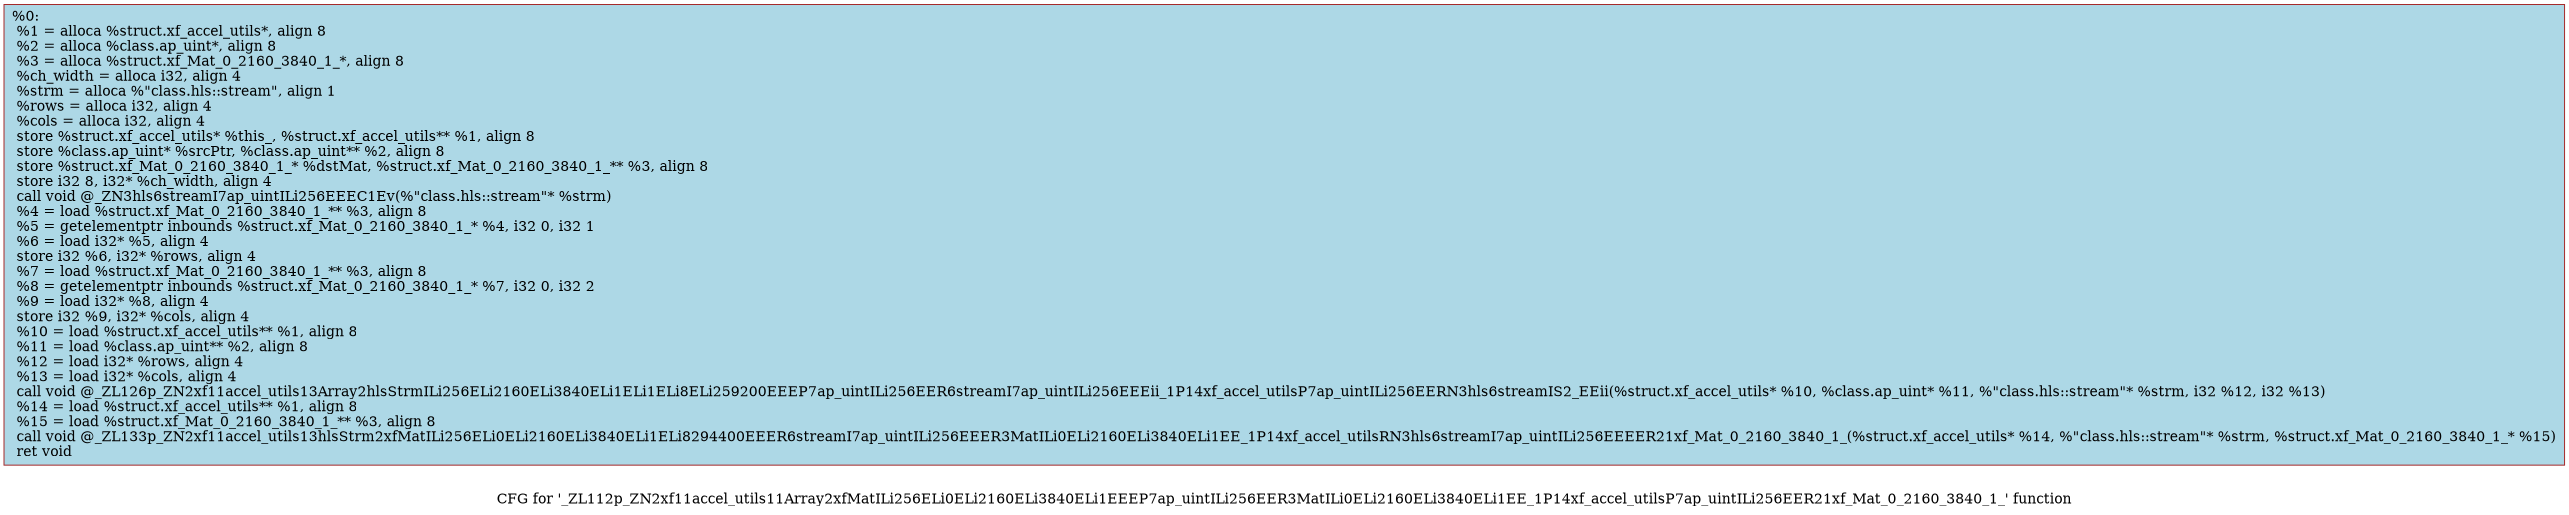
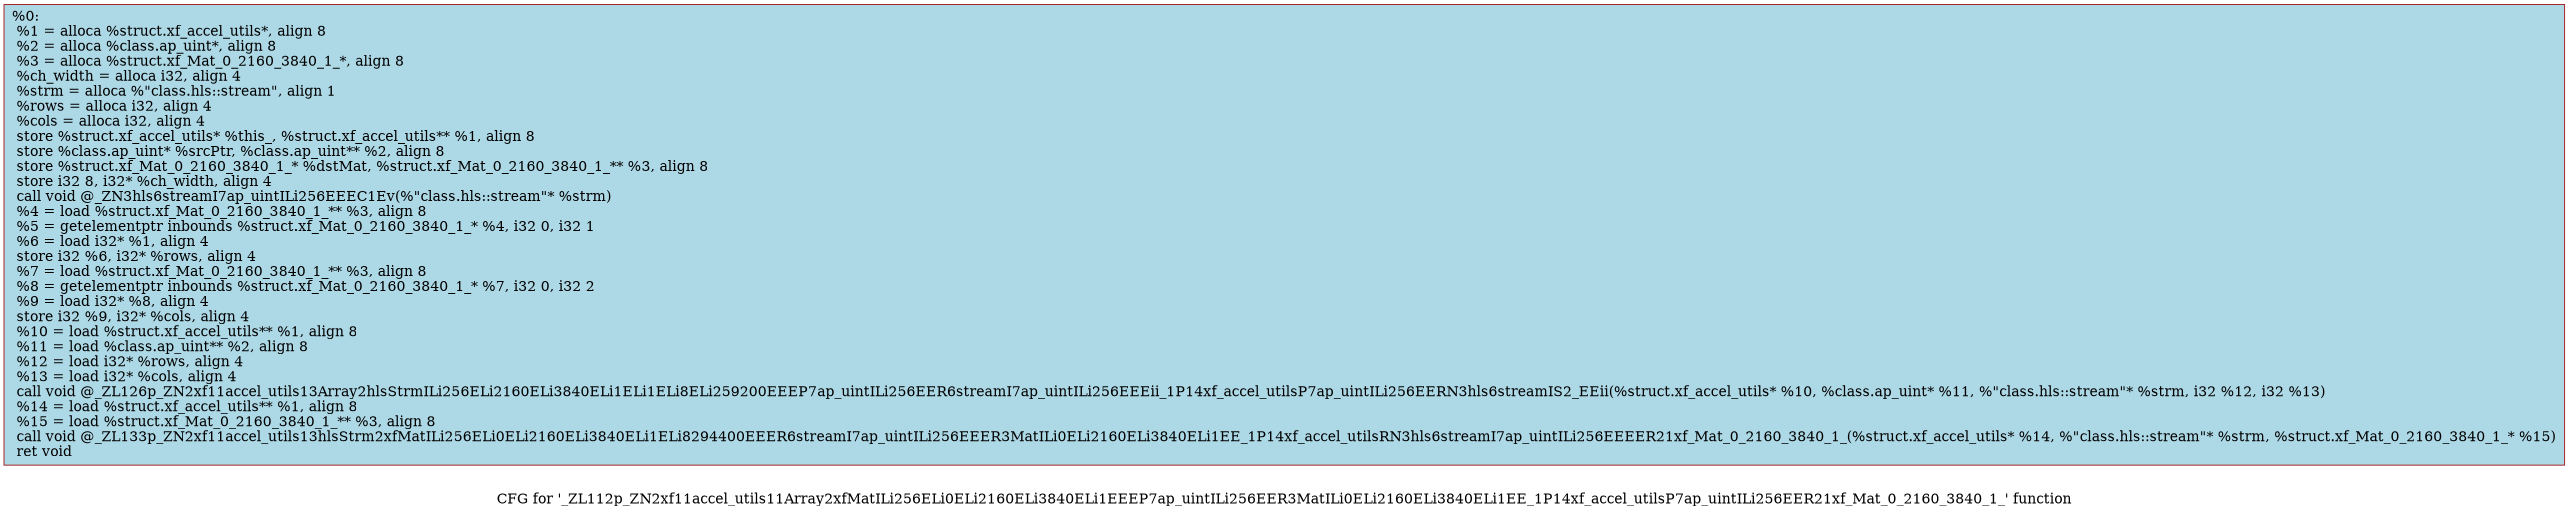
node "%0:": text "%6 = load i32* %5, align 4" -> "%6 = load i32* %1, align 4"
